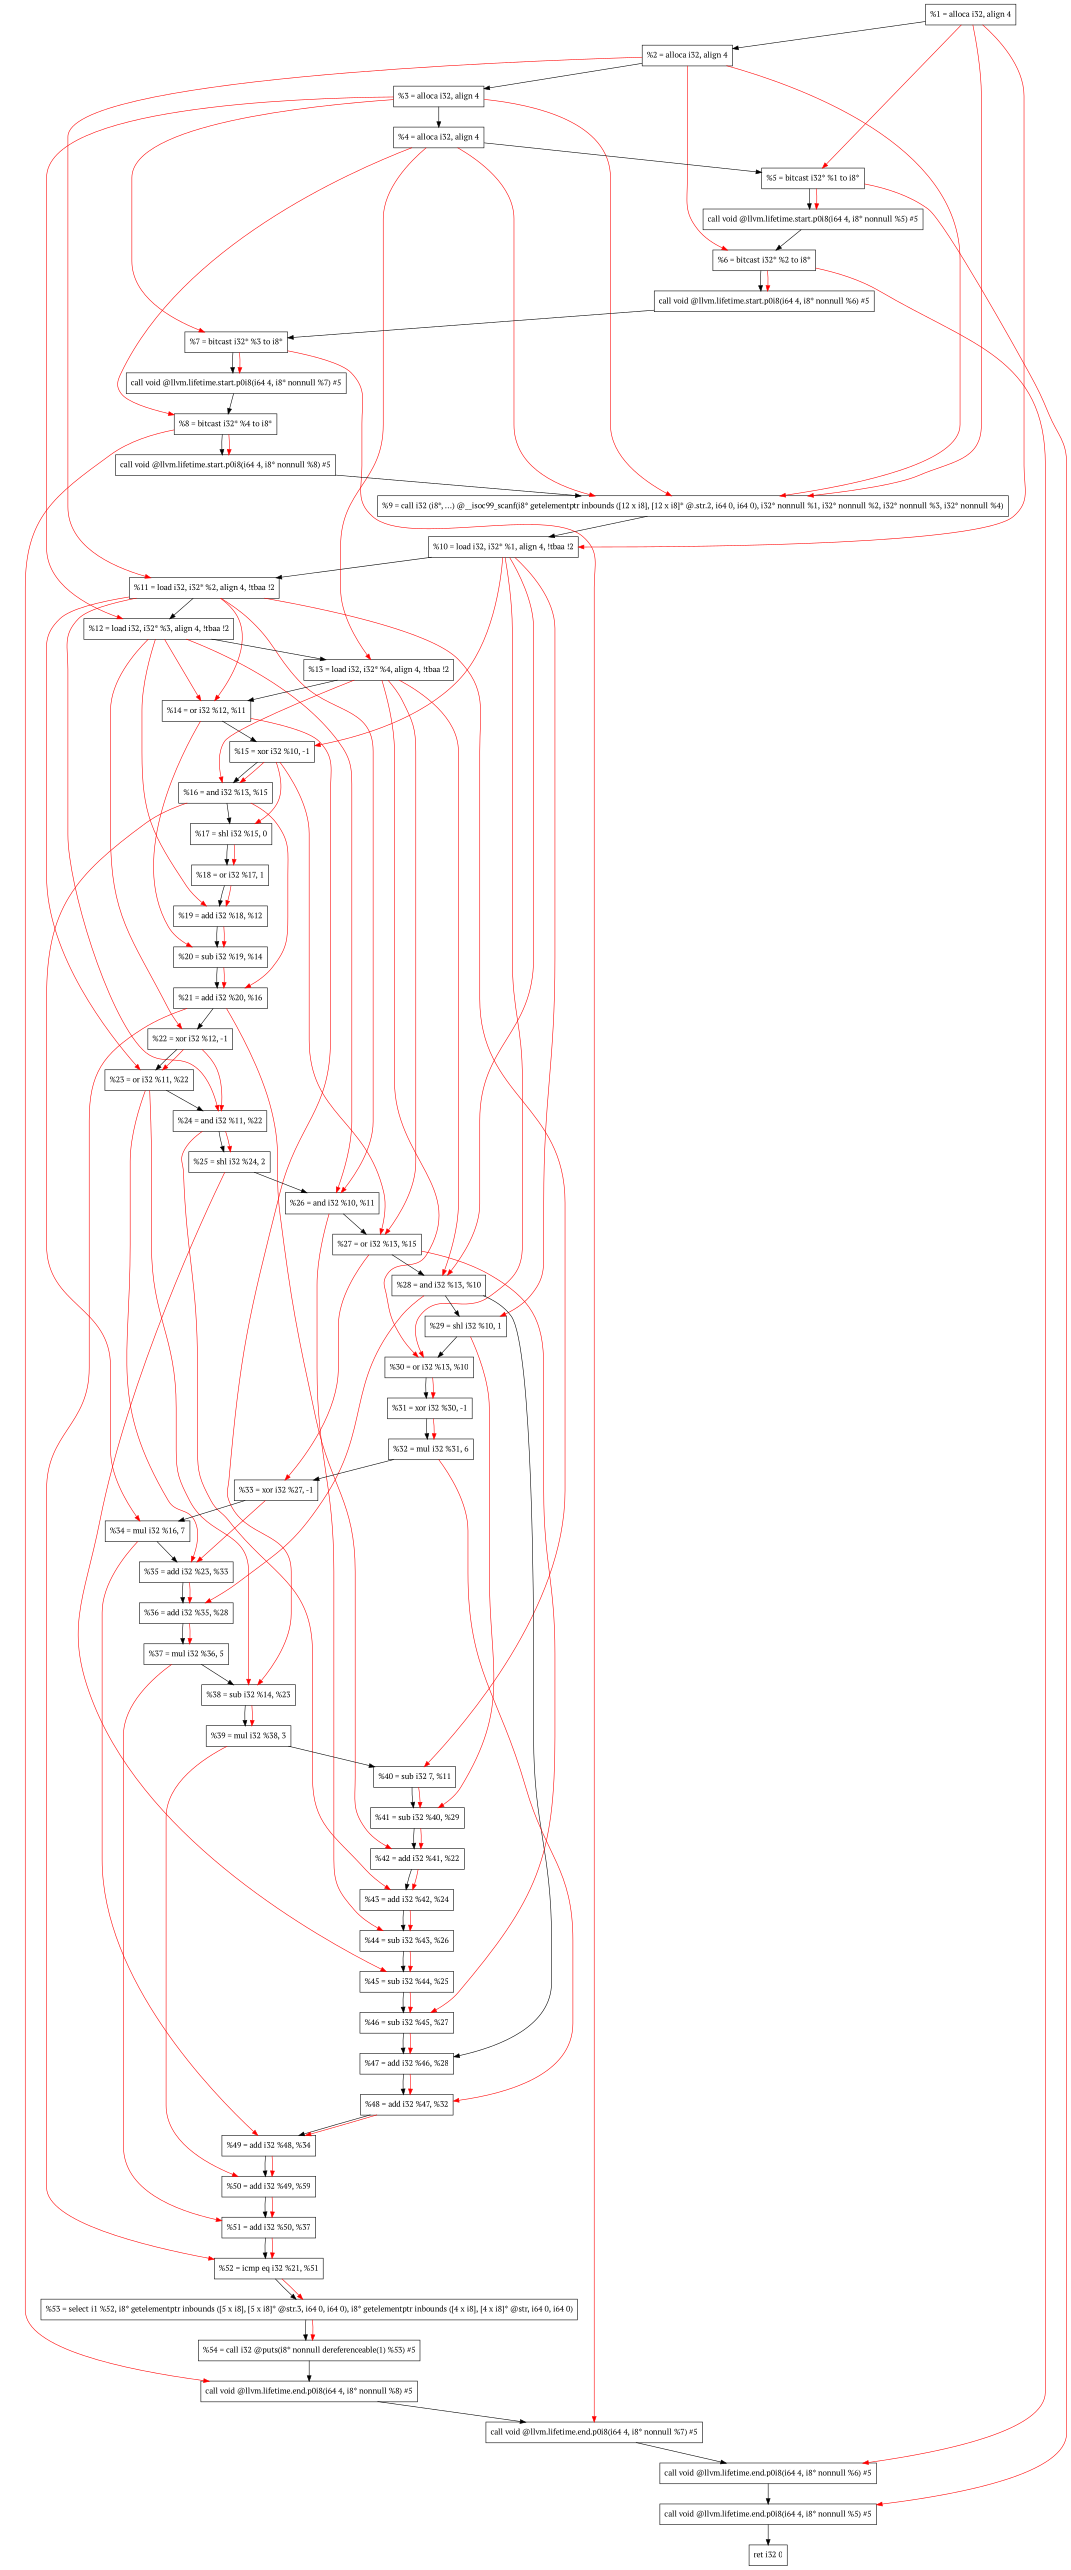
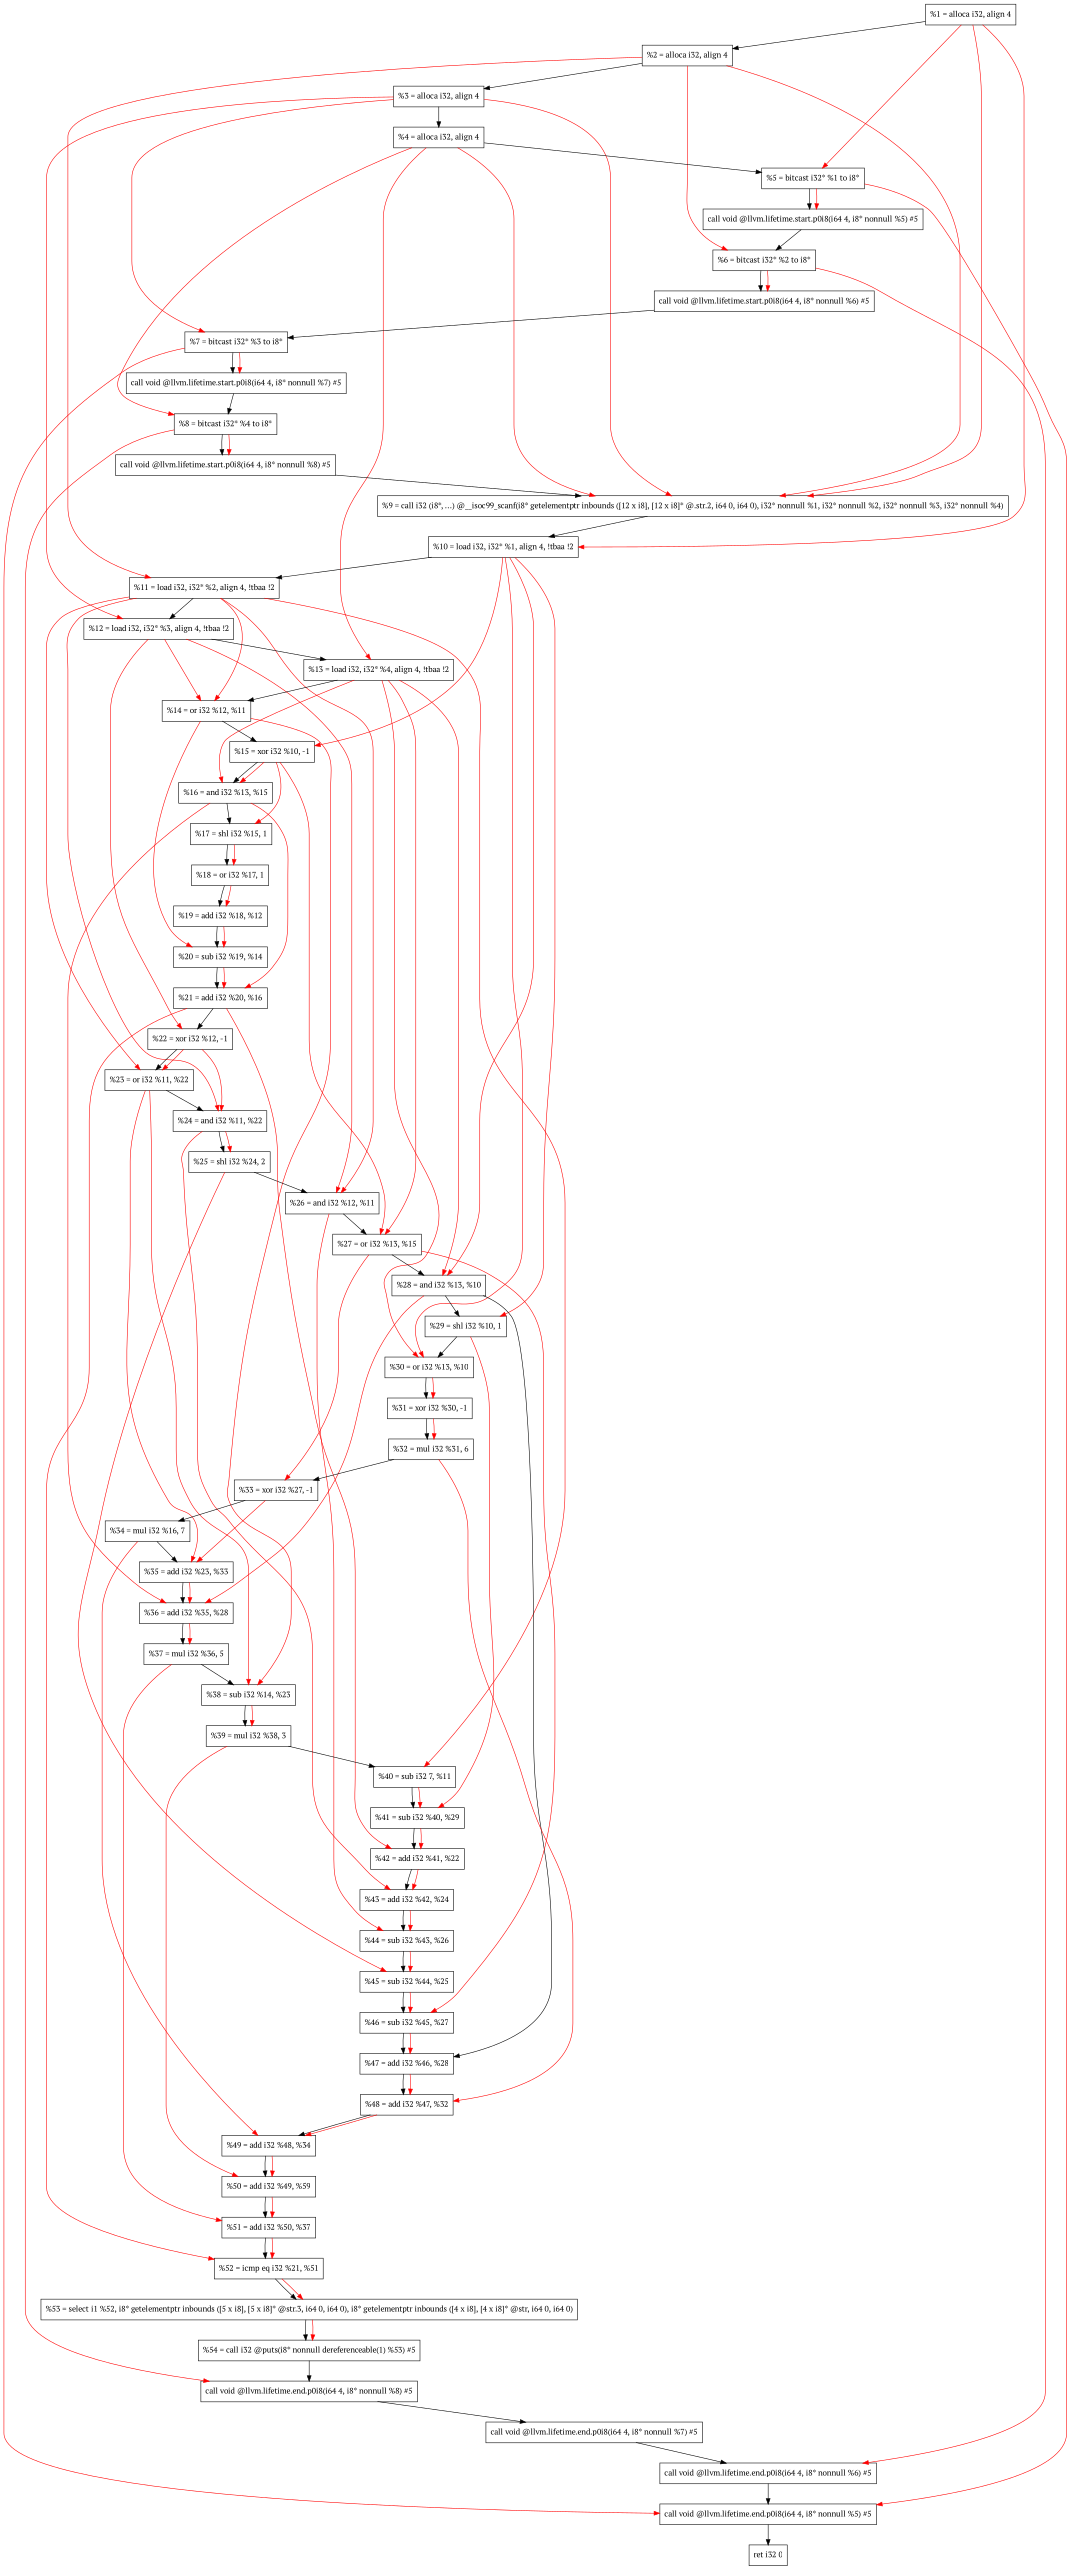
edge "%12 = load i32, i32* %3, align 4, !tbaa !2" -> "%19 = add i32 %18, %12": removed
node "%17 = shl i32 %15, 0": label "%17 = shl i32 %15, 0" -> "%17 = shl i32 %15, 1"
edge "%16 = and i32 %13, %15" -> "%34 = mul i32 %16, 7": now "%16 = and i32 %13, %15" -> "%36 = add i32 %35, %28"
node "%26 = and i32 %10, %11": label "%26 = and i32 %10, %11" -> "%26 = and i32 %12, %11"
edge "%7 = bitcast i32* %3 to i8*" -> "call void @llvm.lifetime.end.p0i8(i64 4, i8* nonnull %7) #5": now "%7 = bitcast i32* %3 to i8*" -> "call void @llvm.lifetime.end.p0i8(i64 4, i8* nonnull %5) #5"
